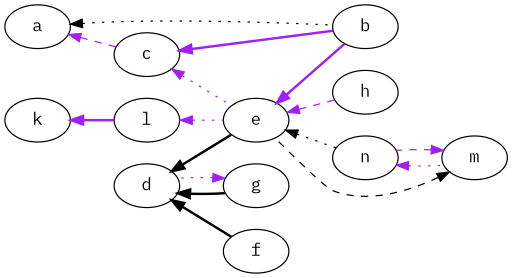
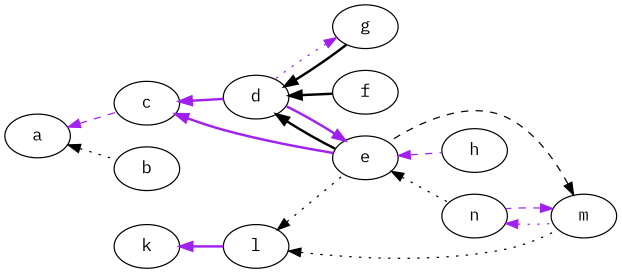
edge "b" -> "c": now "d" -> "c"
edge "b" -> "e": now "d" -> "e"
edge "e" -> "c": style dotted -> bold
edge "e" -> "l": color purple -> black
edge "m" -> "l": added
